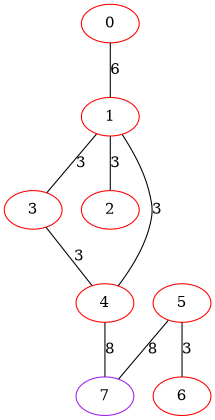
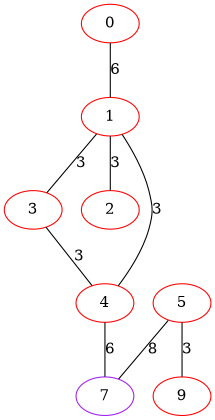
edge "4" -- "7": label "8" -> "6"
node "6": label "6" -> "9"
